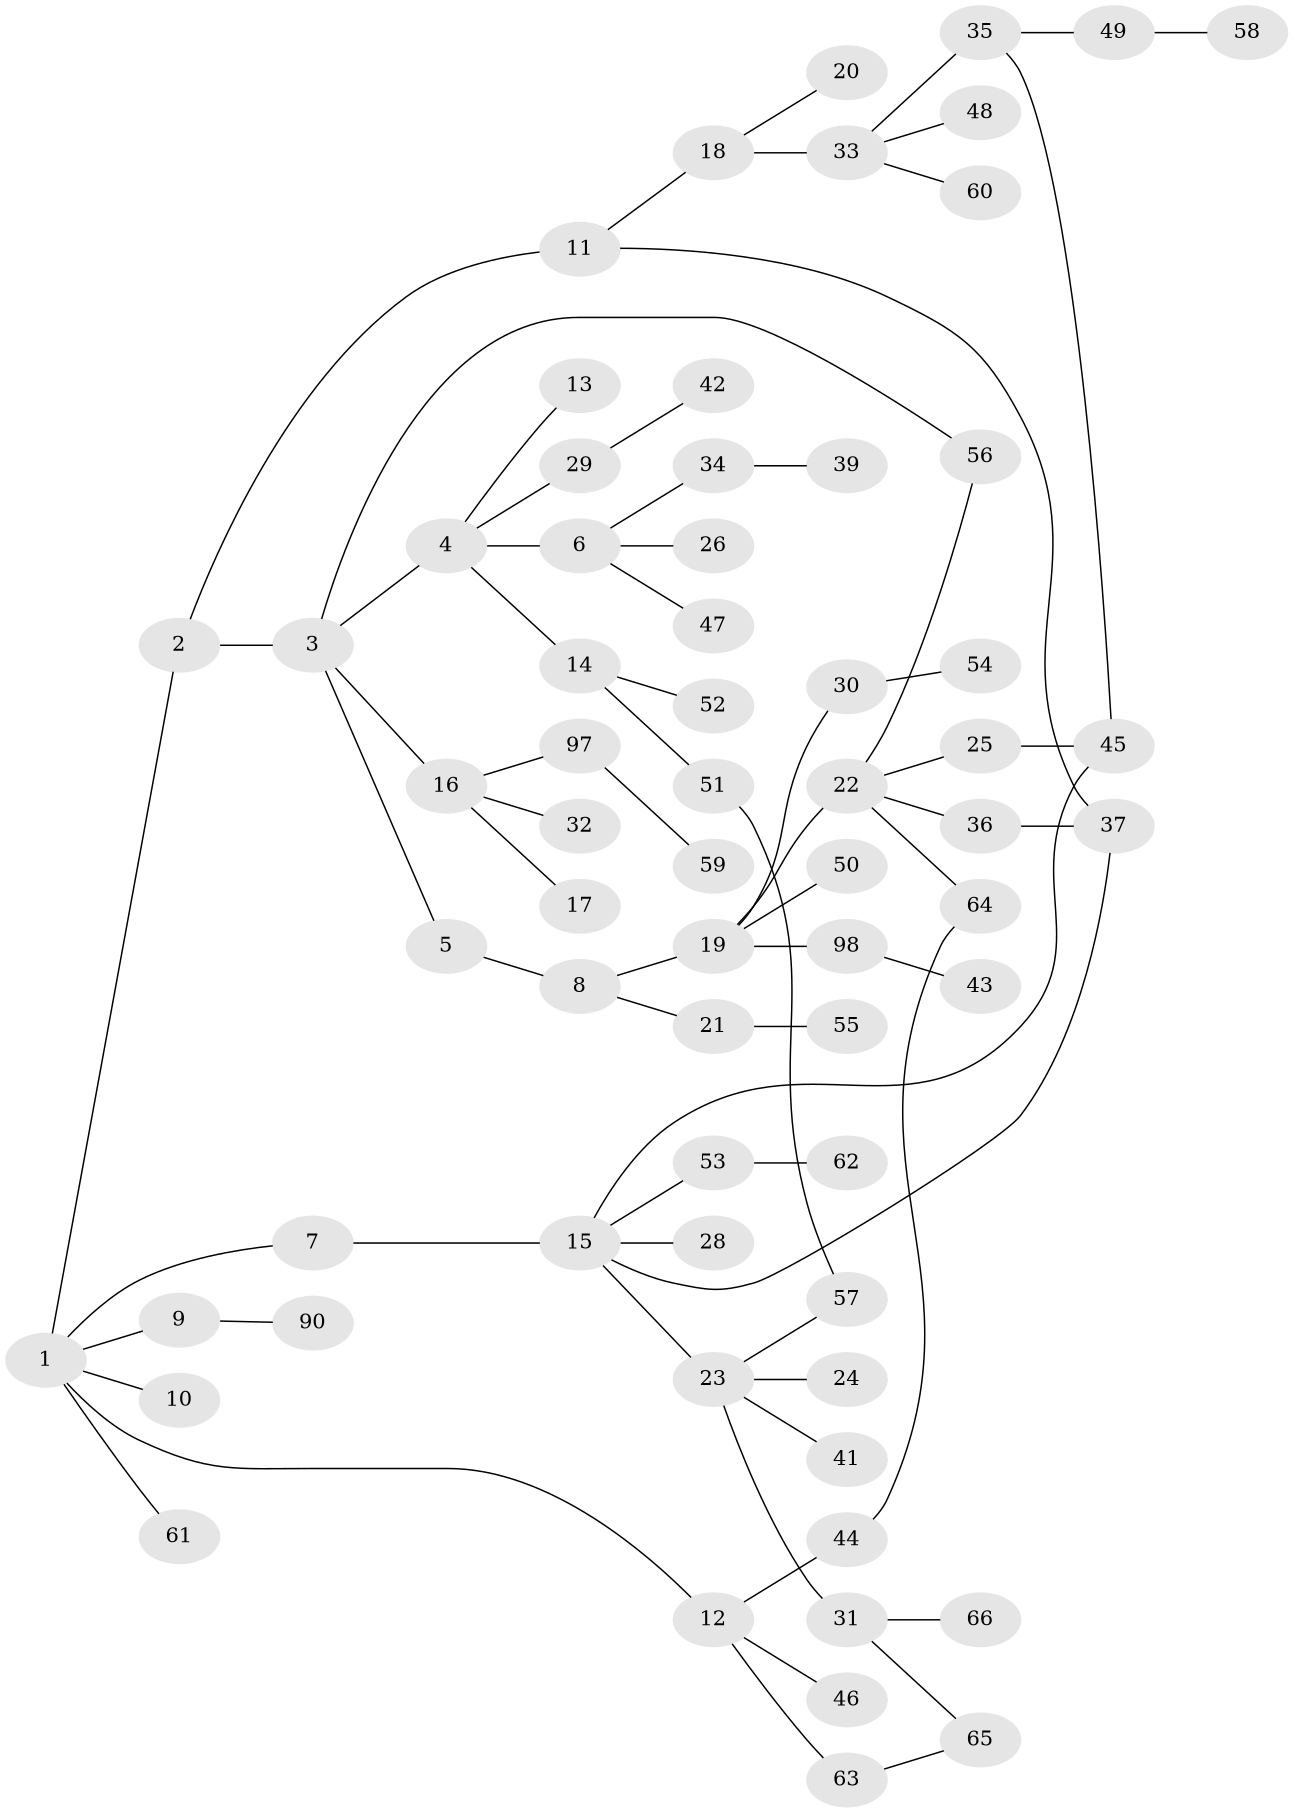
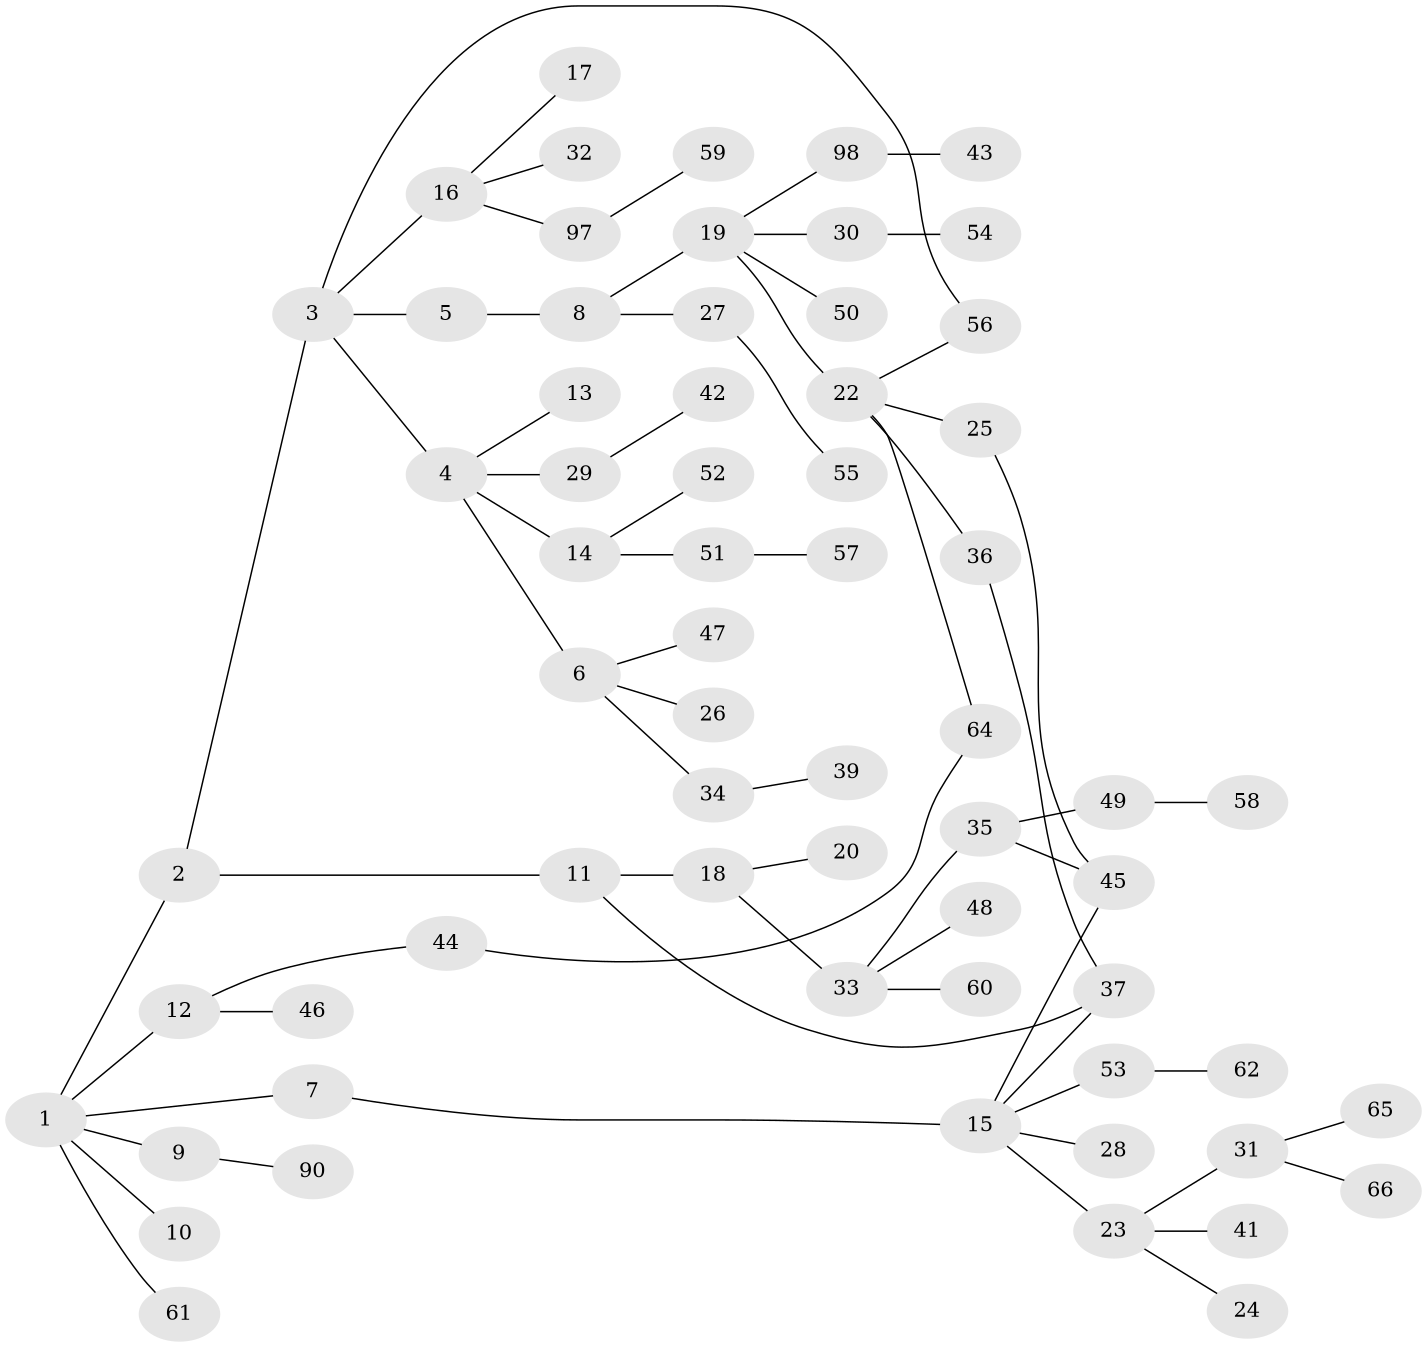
node "21": label "21" -> "27"
edge "57" -- "23": removed
node "63": removed
